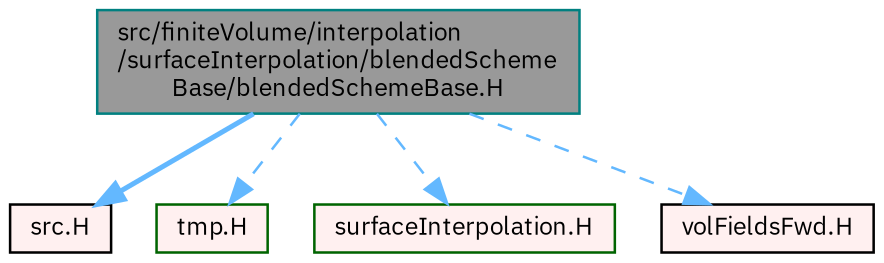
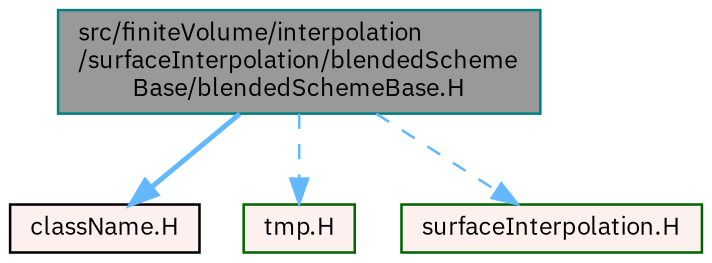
node "src.H": label "src.H" -> "className.H"
node "volFieldsFwd.H": removed
